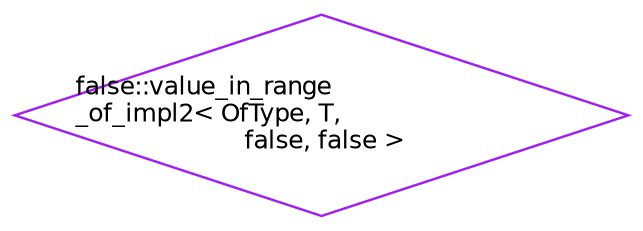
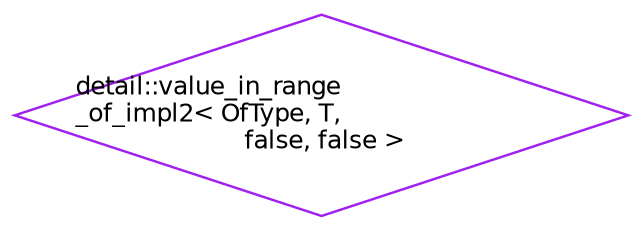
node "false::value_in_range _of_impl2< OfType, T, false, false >": label "false::value_in_range _of_impl2< OfType, T, false, false >" -> "detail::value_in_range _of_impl2< OfType, T, false, false >"
